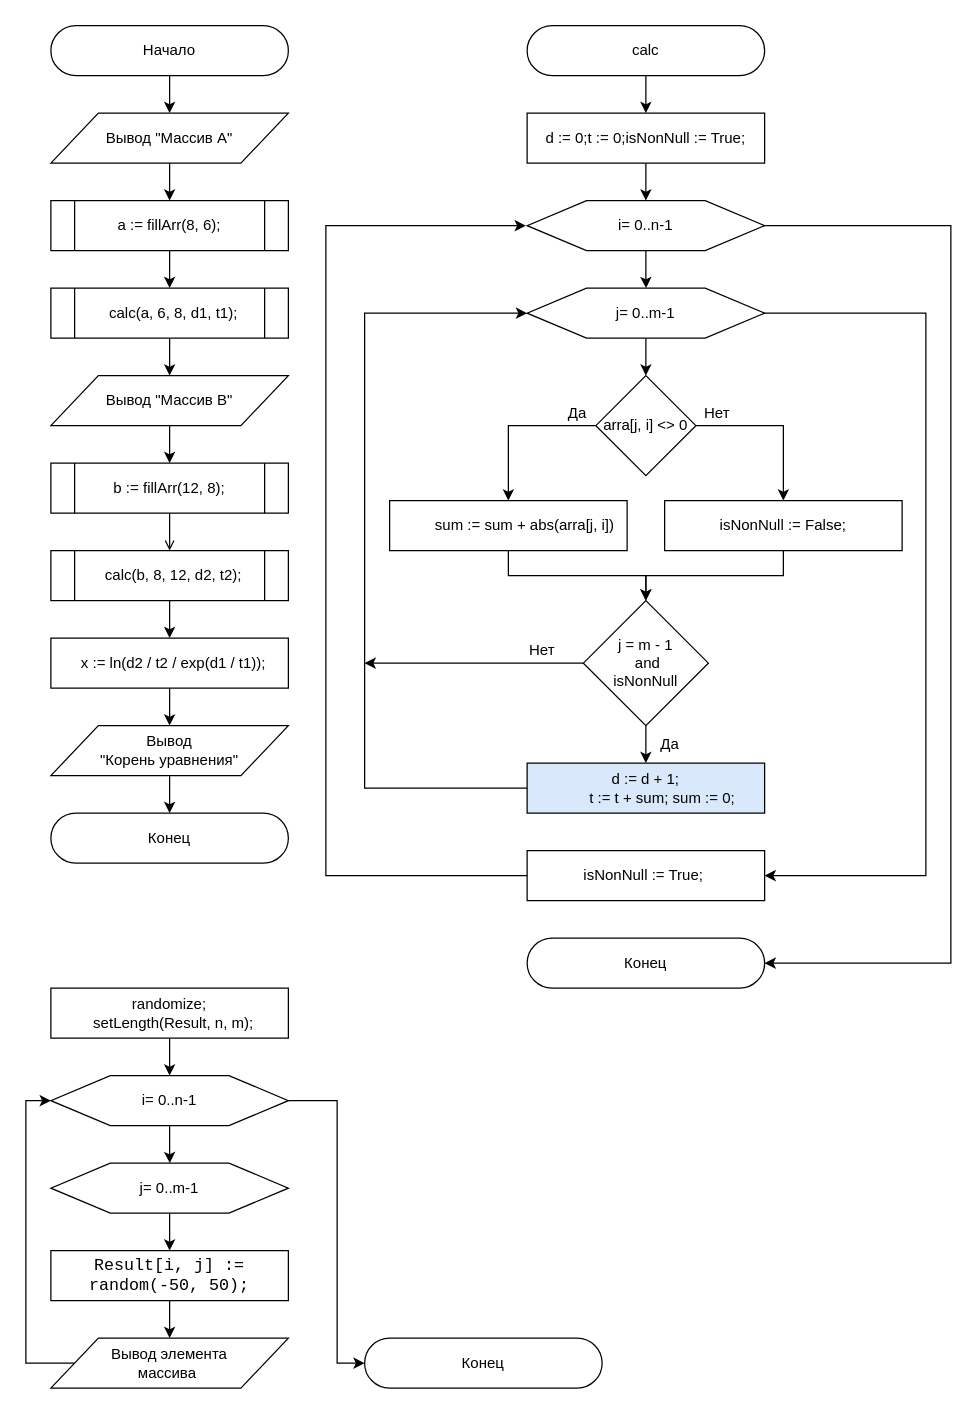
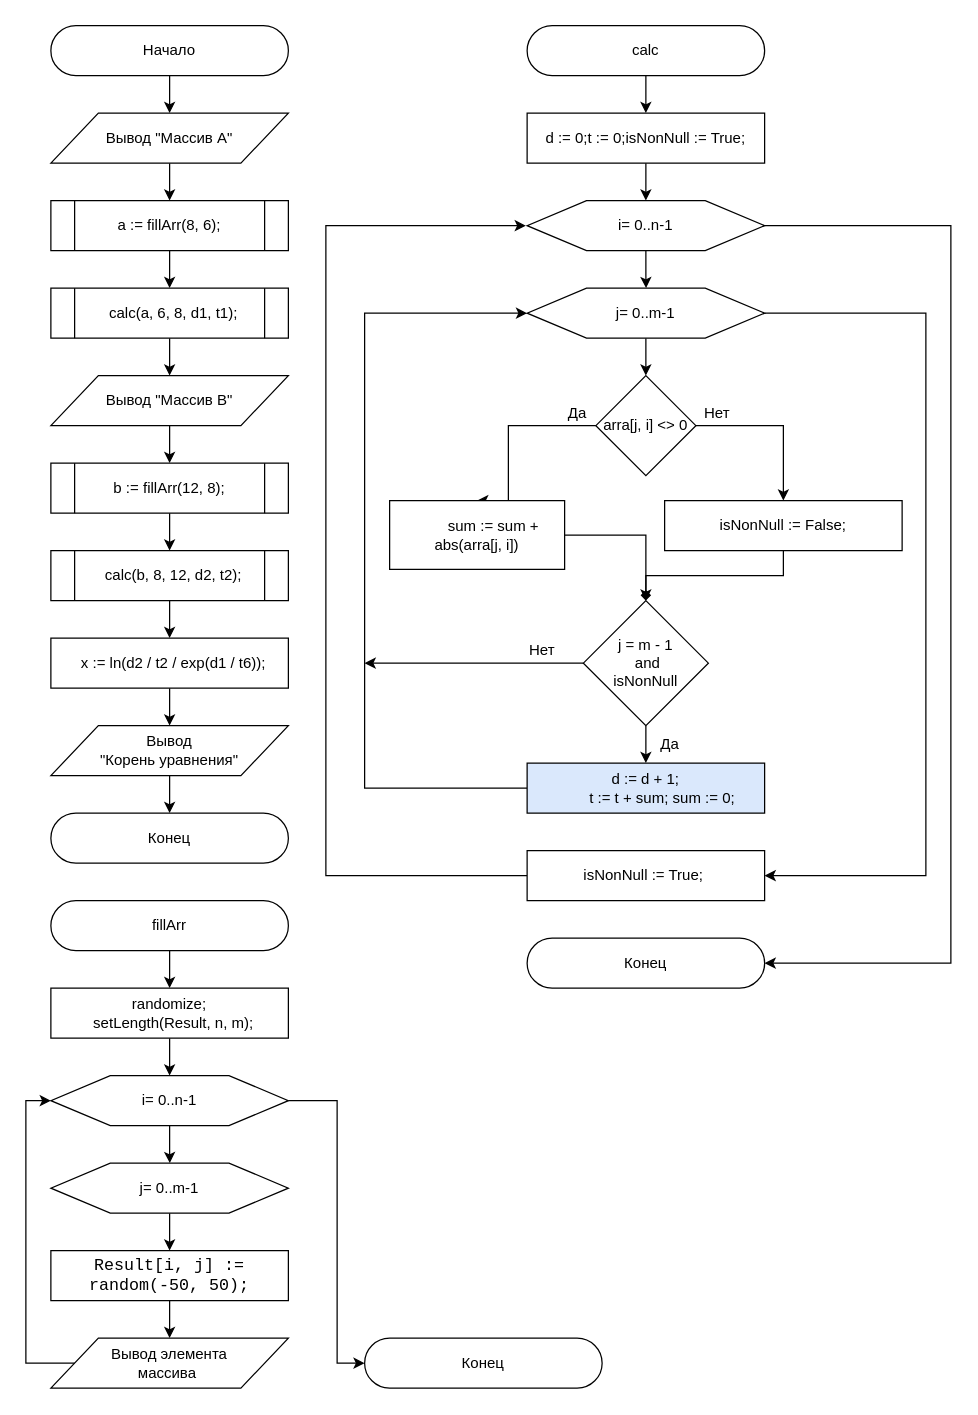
node "sum := sum + abs(arra[j, i])": size 238x50 -> 175x69
edge "b := fillArr(12, 8);" -> "calc(b, 8, 12, d2, t2);": arrowhead open -> classic
edge "isNonNull := False;" -> "j = m - 1 and isNonNull": arrowhead classic -> diamond
node "x := ln(d2 / t2 / exp(d1 / t1));": label "x := ln(d2 / t2 / exp(d1 / t1));" -> "x := ln(d2 / t2 / exp(d1 / t6));"
node "fillArr": added
edge "fillArr" -> "randomize; setLength(Result, n, m);": added
